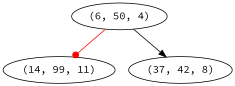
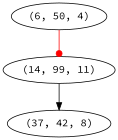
edge "(6, 50, 4)" -> "(37, 42, 8)": now "(14, 99, 11)" -> "(37, 42, 8)"
